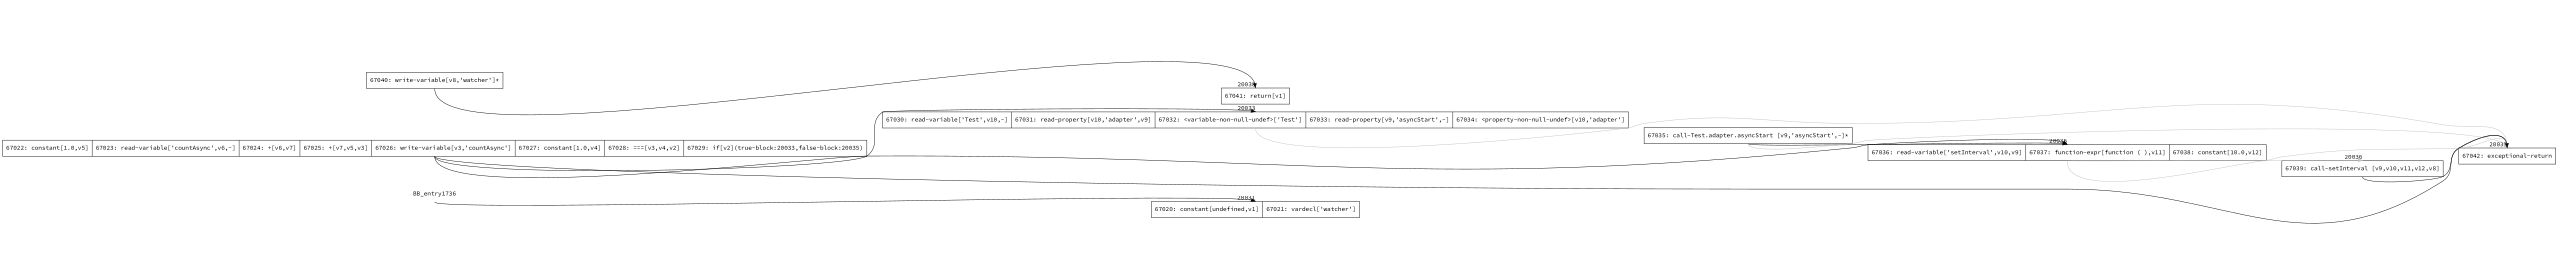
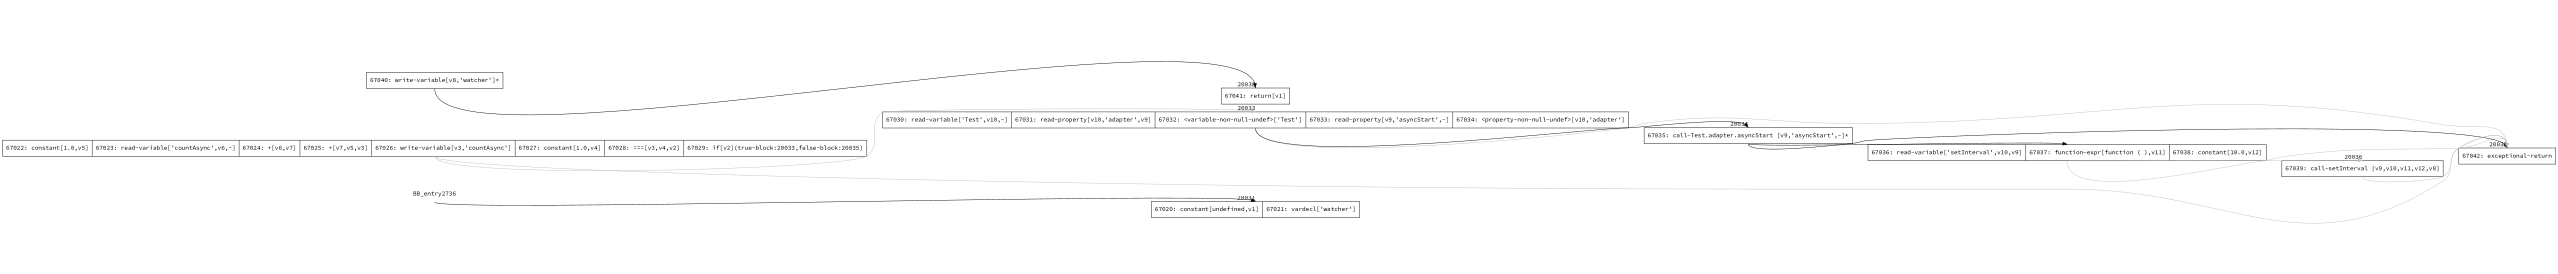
edge "67035: call-Test.adapter.asyncStart [v9,'asyncStart',-]*" -> "67042: exceptional-return": color gray -> black
edge "67030: read-variable['Test',v10,-]" -> "67035: call-Test.adapter.asyncStart [v9,'asyncStart',-]*": added
edge "67022: constant[1.0,v5]" -> "67030: read-variable['Test',v10,-]": color black -> gray
edge "67022: constant[1.0,v5]" -> "67036: read-variable['setInterval',v10,v9]": removed
edge "67039: call-setInterval [v9,v10,v11,v12,v8]" -> "67042: exceptional-return": color black -> gray
edge "67022: constant[1.0,v5]" -> "67042: exceptional-return": color black -> gray
node "BB_entry1736": label "BB_entry1736" -> "BB_entry2736"
